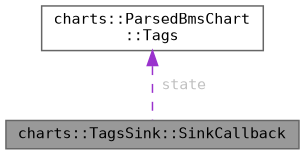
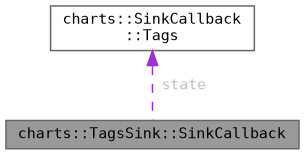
node "charts::ParsedBmsChart ::Tags": label "charts::ParsedBmsChart ::Tags" -> "charts::SinkCallback ::Tags"
